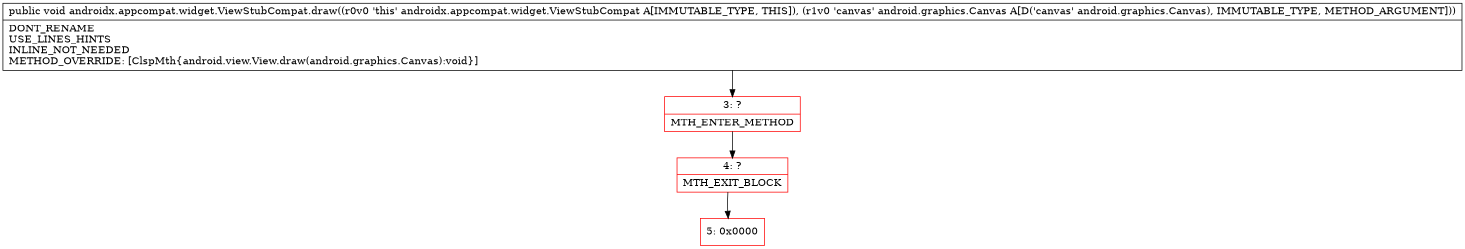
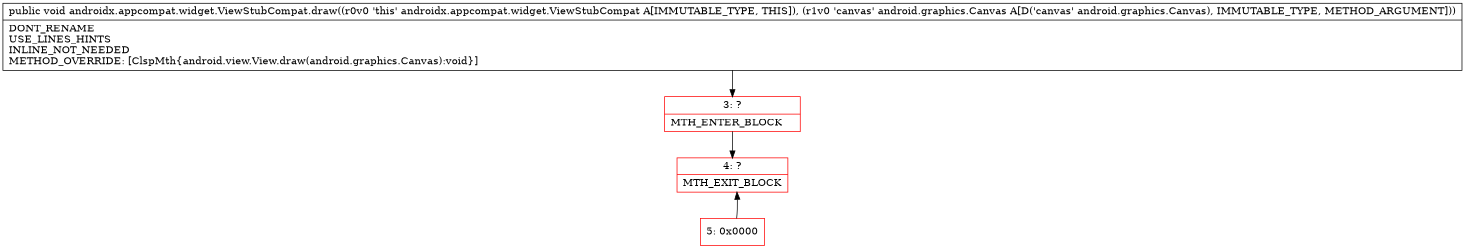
node "3: ?": text "MTH_ENTER_METHOD" -> "MTH_ENTER_BLOCK"
edge "4: ?" -> "5: 0x0000": reversed
